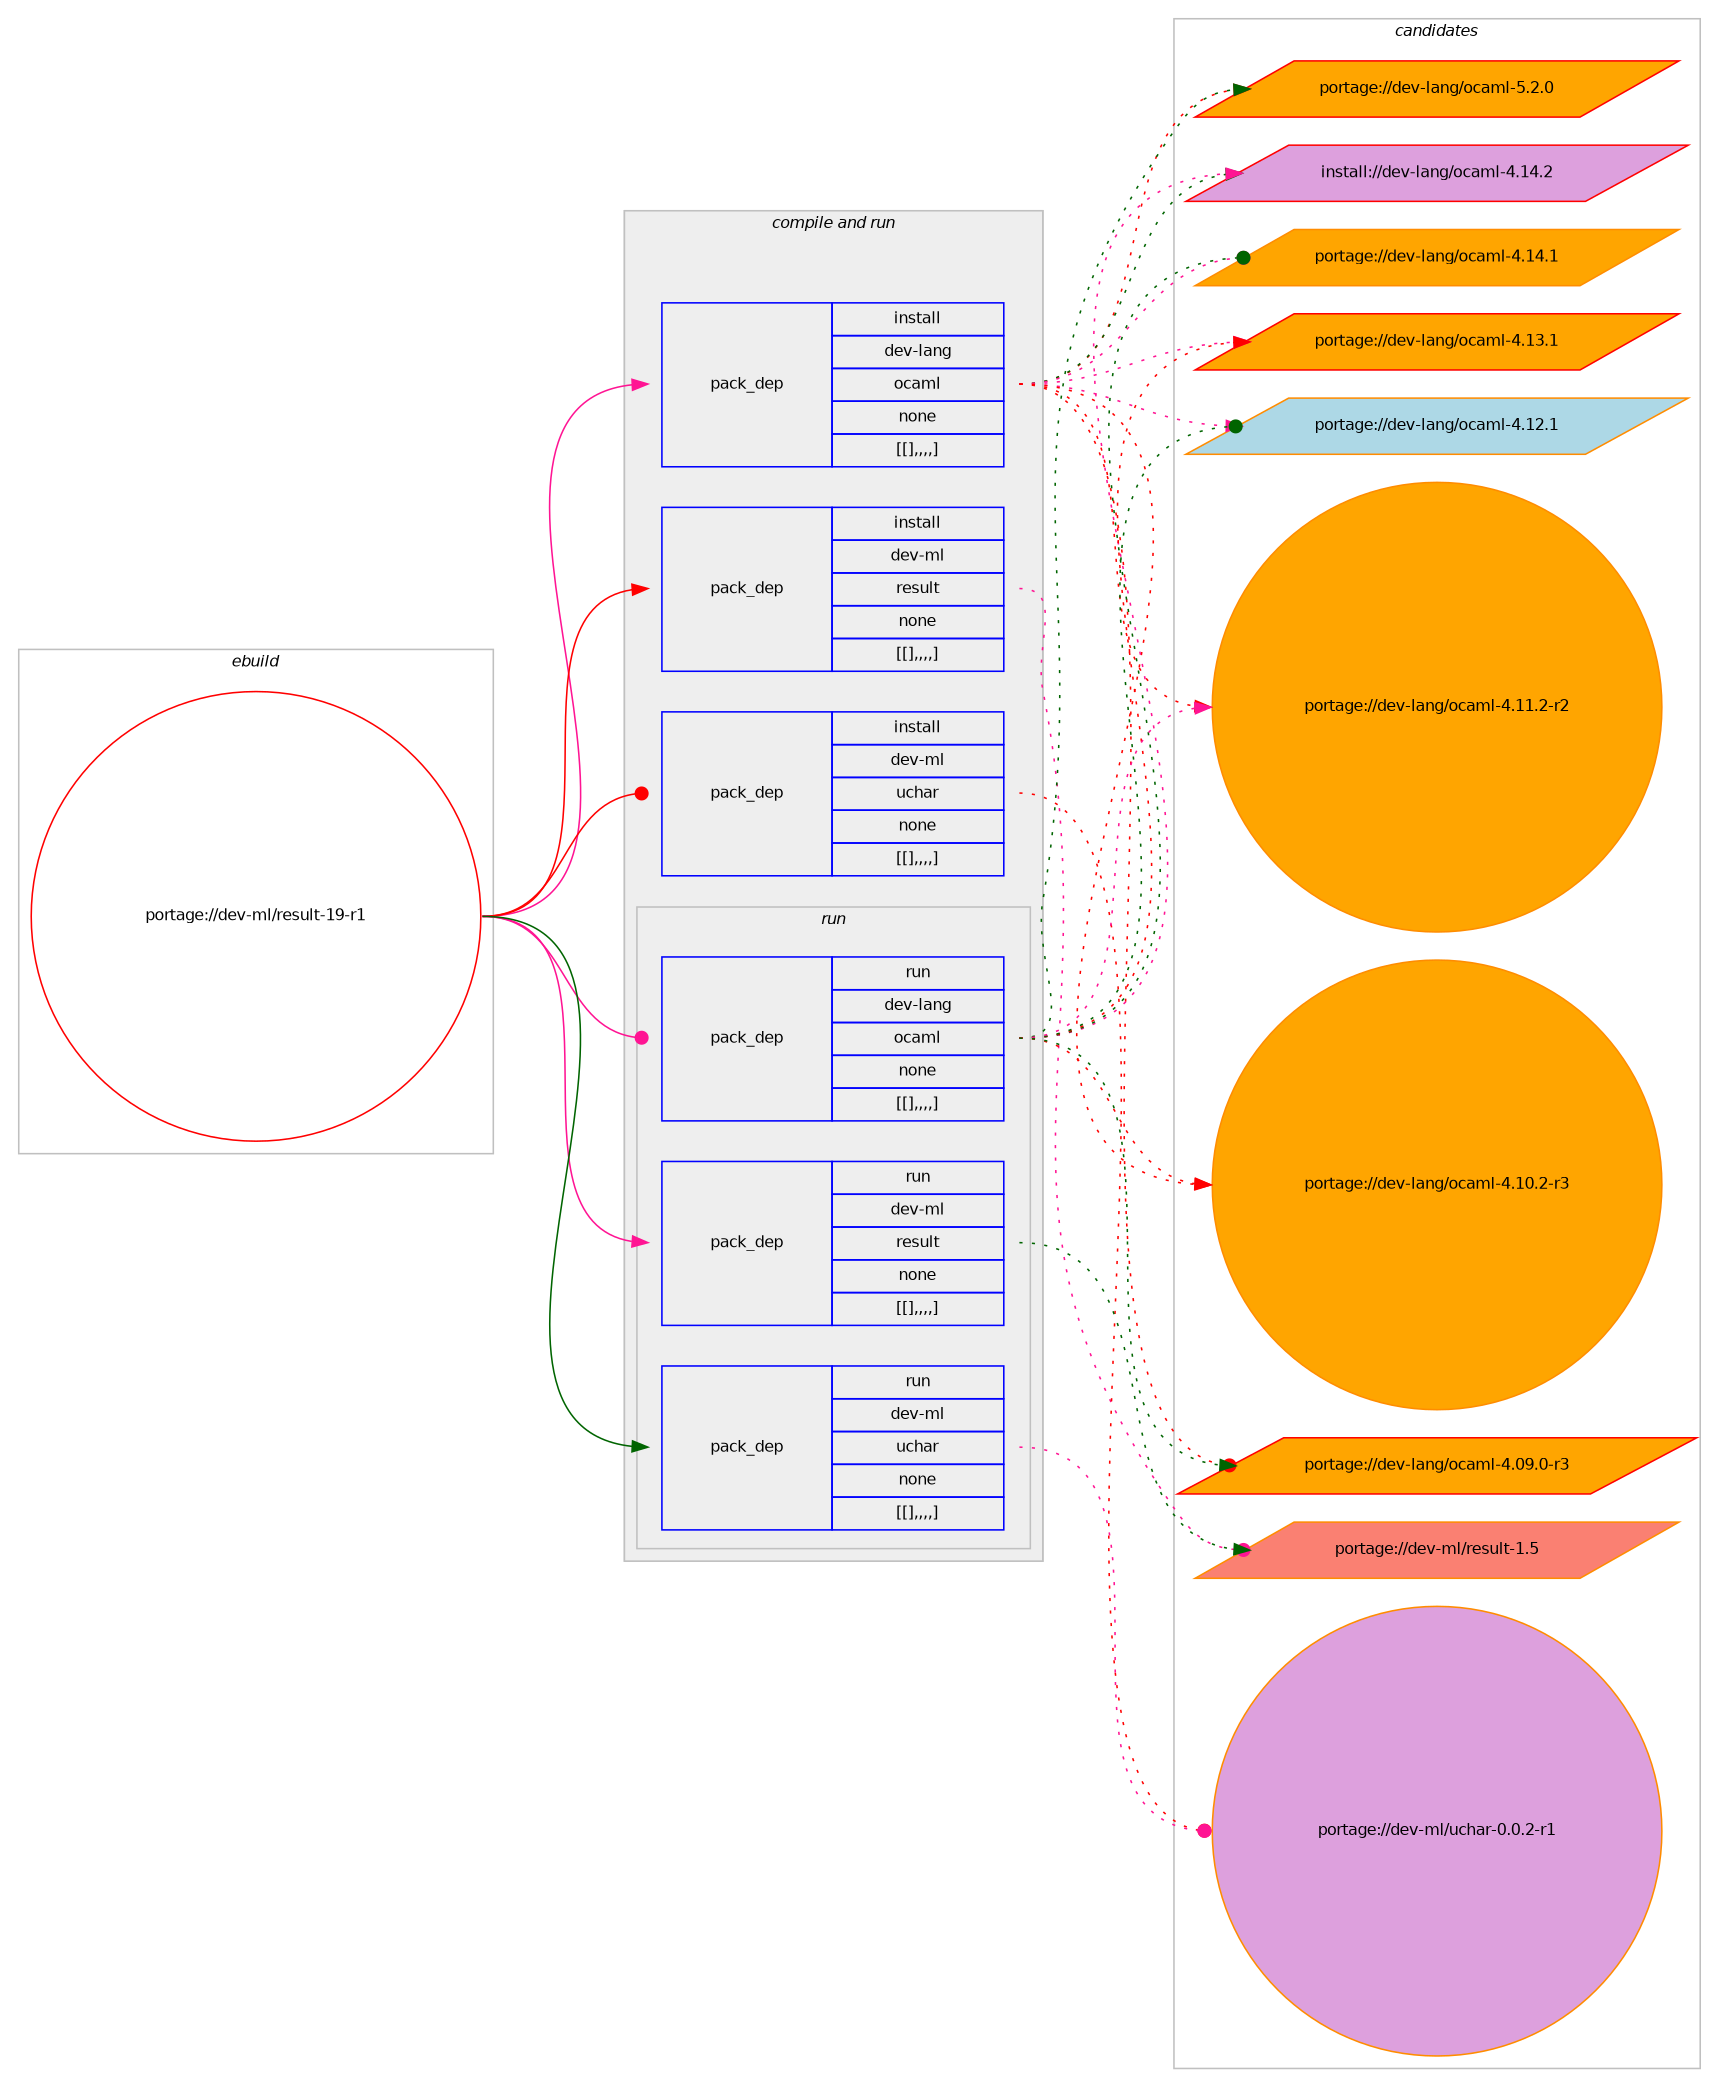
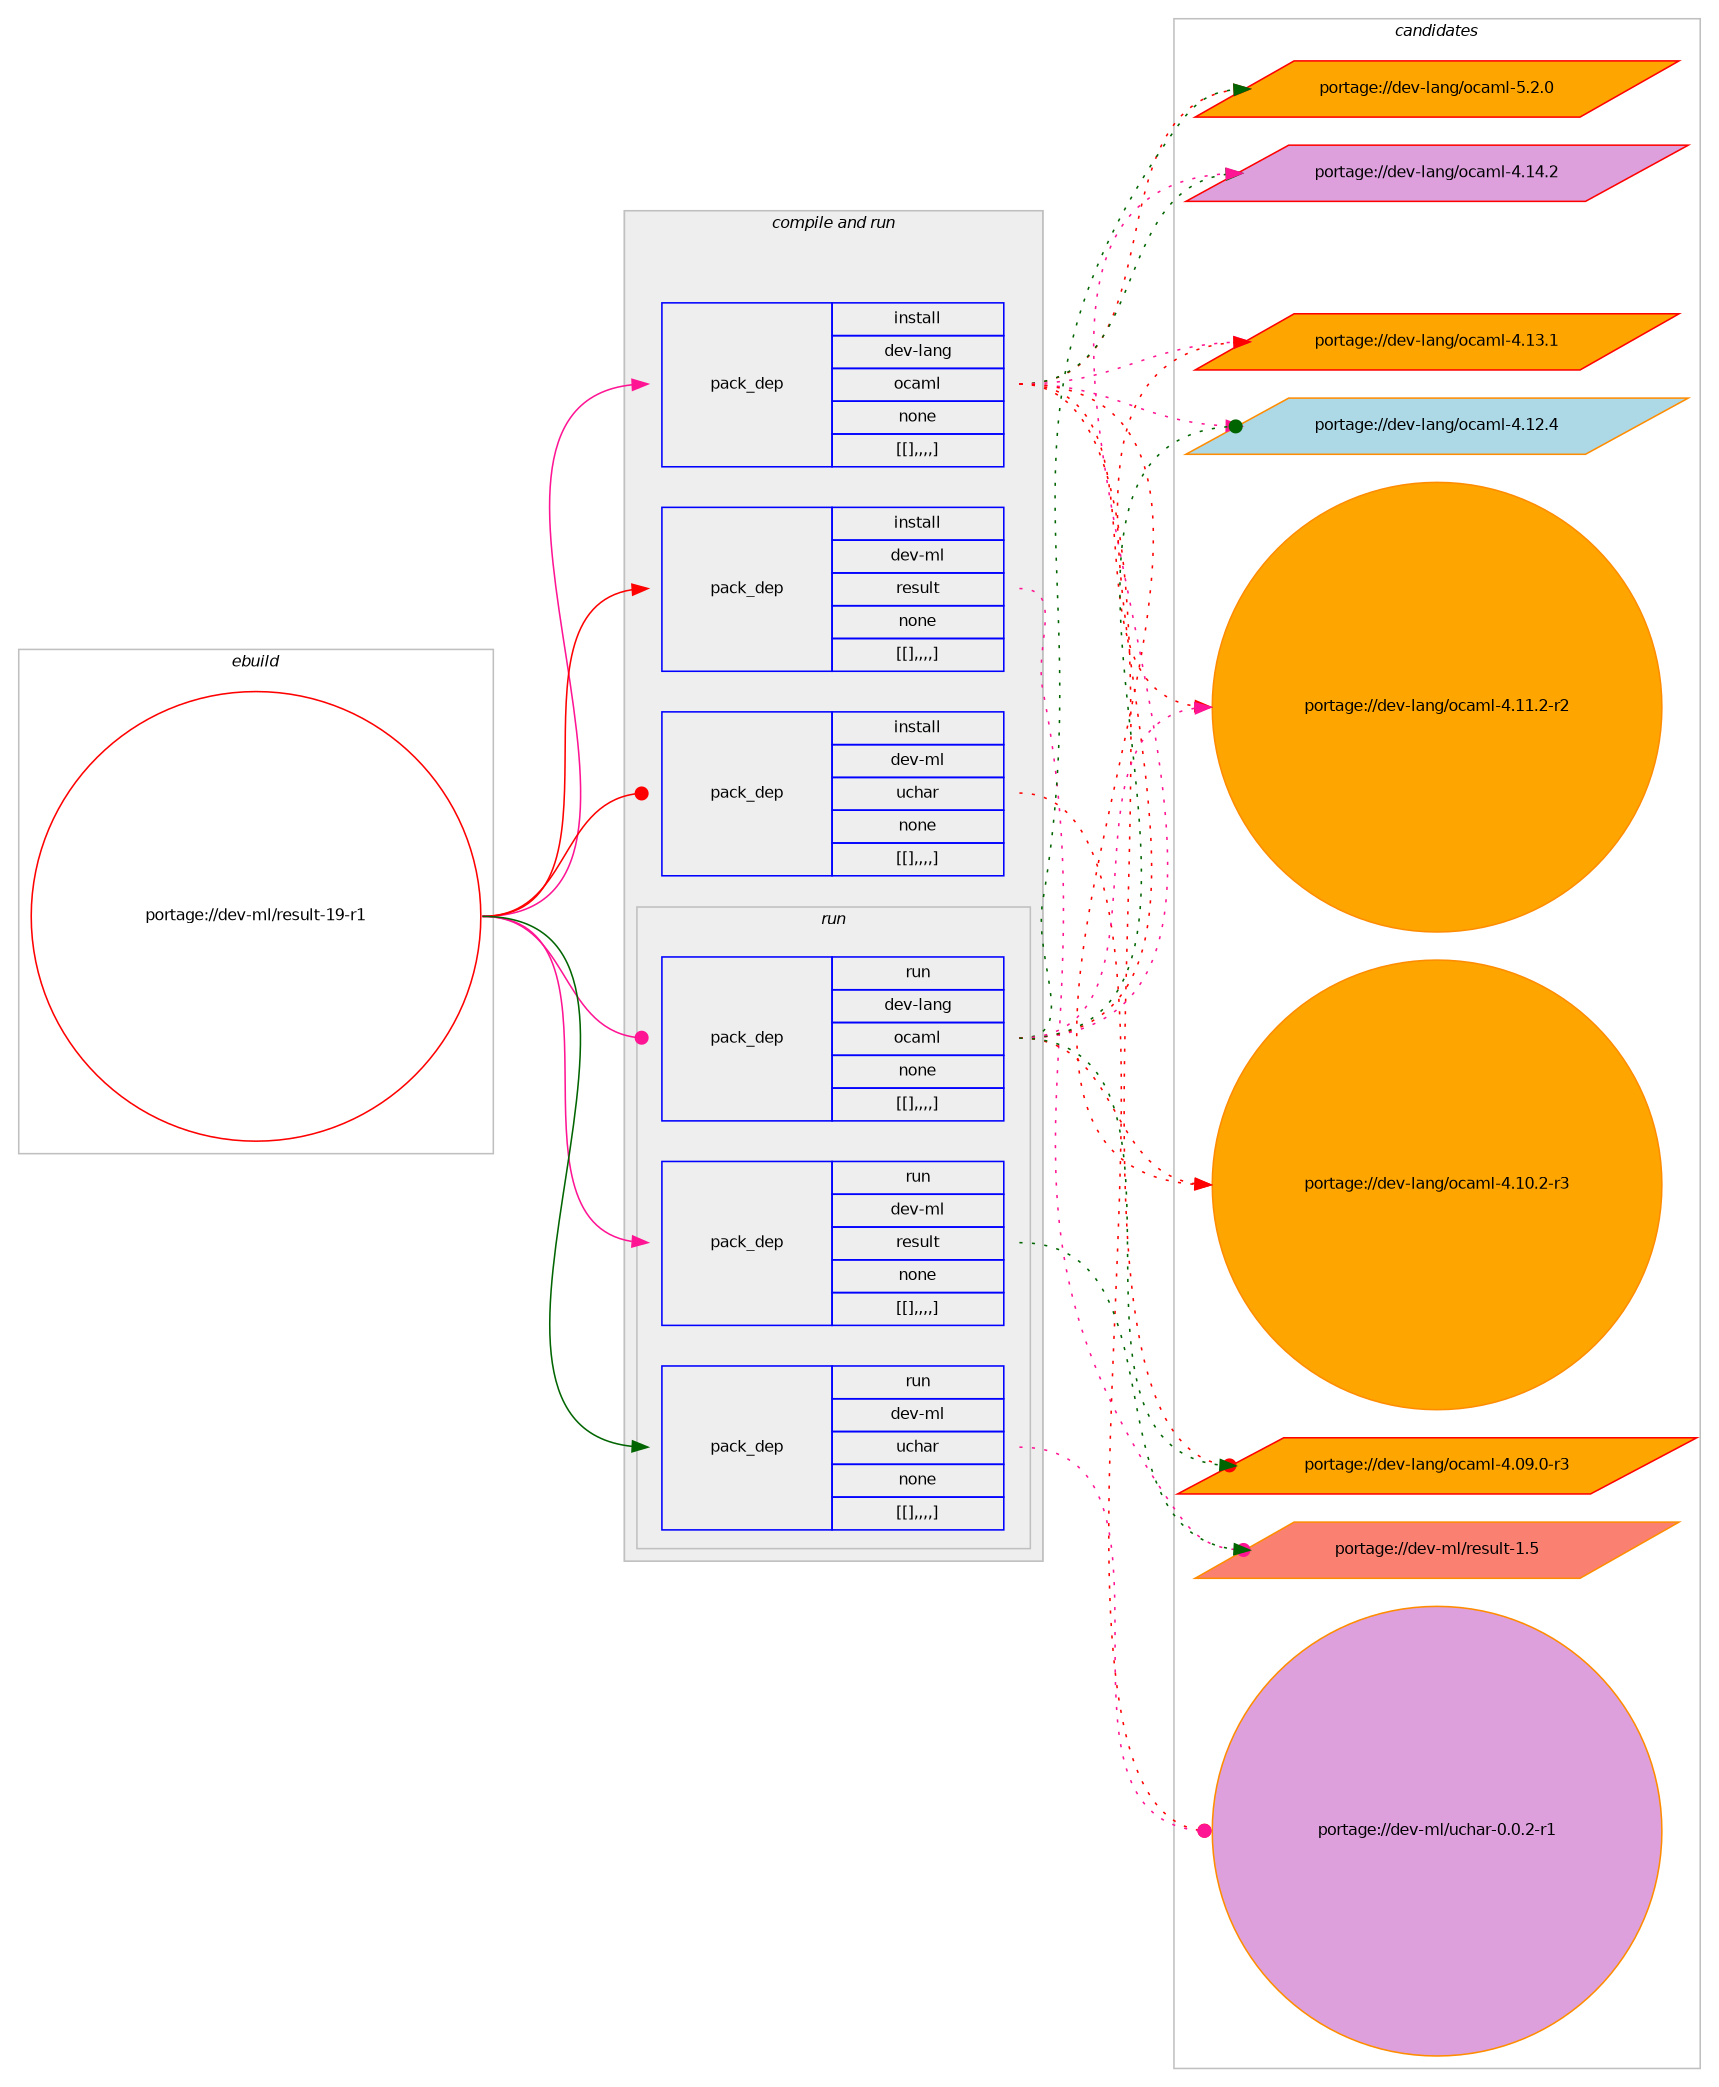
node "install://dev-lang/ocaml-4.14.2": label "install://dev-lang/ocaml-4.14.2" -> "portage://dev-lang/ocaml-4.14.2"
node "portage://dev-lang/ocaml-4.14.1": removed
node "portage://dev-lang/ocaml-4.12.1": label "portage://dev-lang/ocaml-4.12.1" -> "portage://dev-lang/ocaml-4.12.4"
